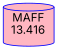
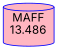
node "MAFF 13.416": label "MAFF 13.416" -> "MAFF 13.486"
